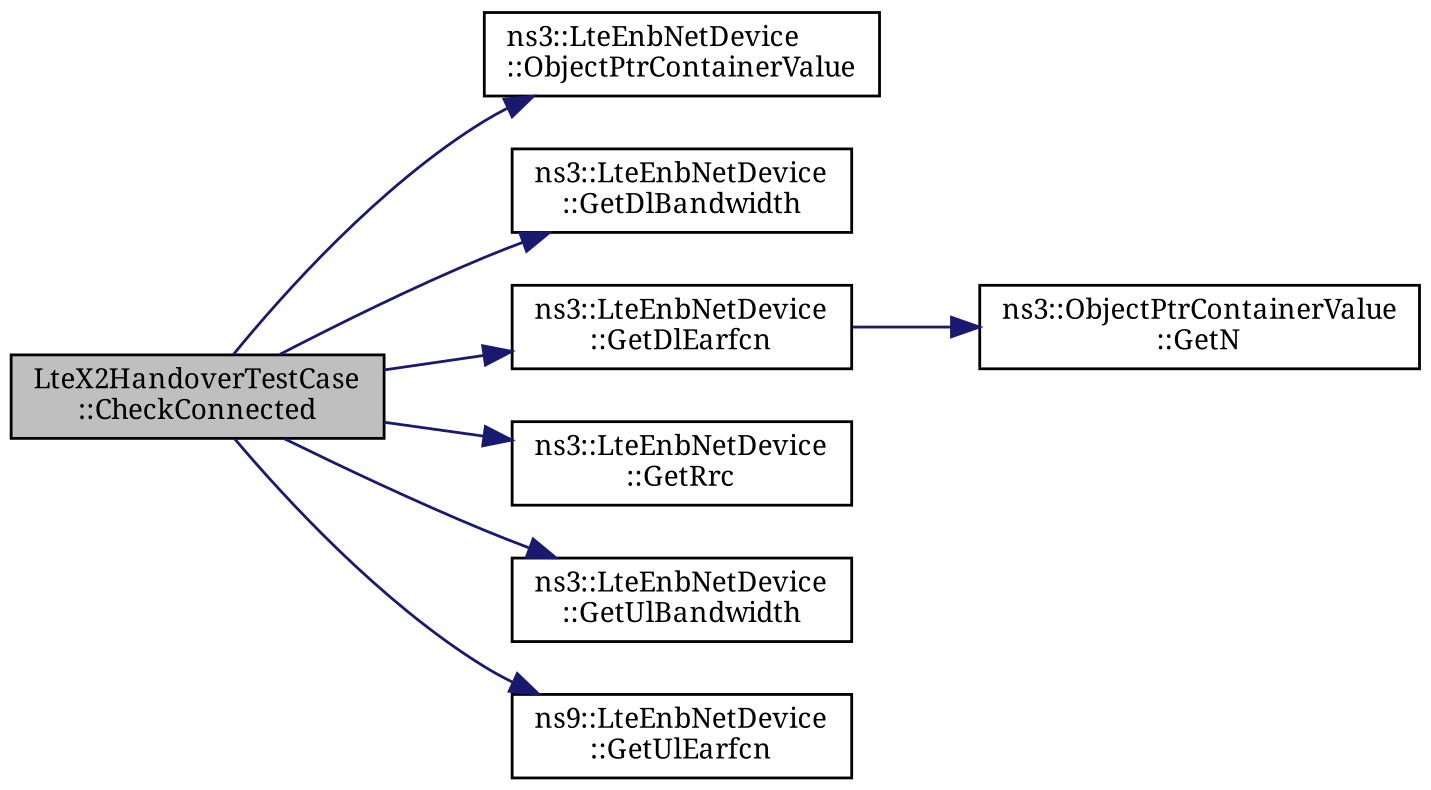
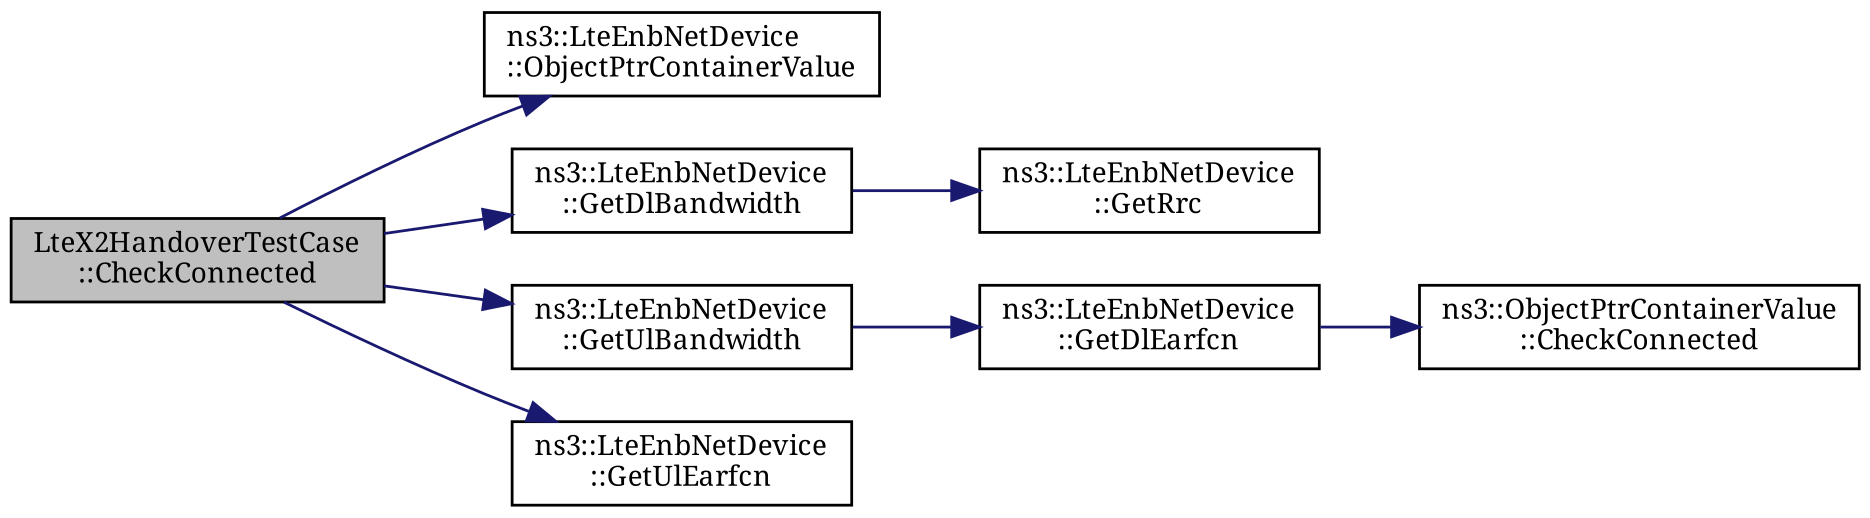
node "ns3::ObjectPtrContainerValue ::GetN": label "ns3::ObjectPtrContainerValue ::GetN" -> "ns3::ObjectPtrContainerValue ::CheckConnected"
edge "LteX2HandoverTestCase ::CheckConnected" -> "ns3::LteEnbNetDevice ::GetDlEarfcn": now "ns3::LteEnbNetDevice ::GetUlBandwidth" -> "ns3::LteEnbNetDevice ::GetDlEarfcn"
edge "LteX2HandoverTestCase ::CheckConnected" -> "ns3::LteEnbNetDevice ::GetRrc": now "ns3::LteEnbNetDevice ::GetDlBandwidth" -> "ns3::LteEnbNetDevice ::GetRrc"
node "ns9::LteEnbNetDevice ::GetUlEarfcn": label "ns9::LteEnbNetDevice ::GetUlEarfcn" -> "ns3::LteEnbNetDevice ::GetUlEarfcn"
